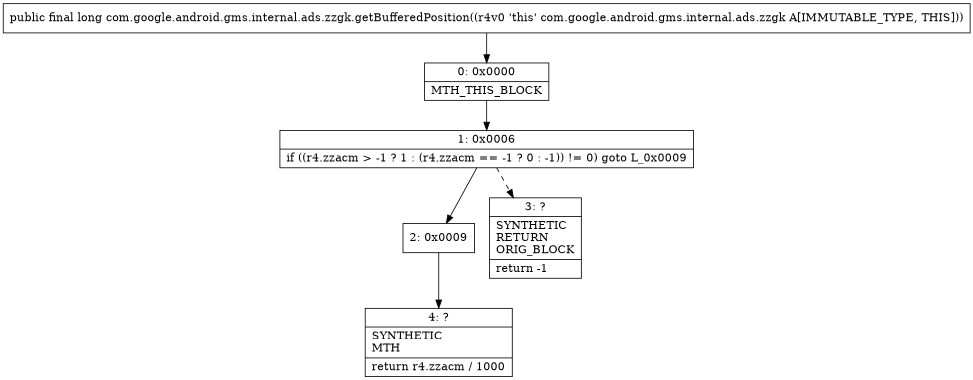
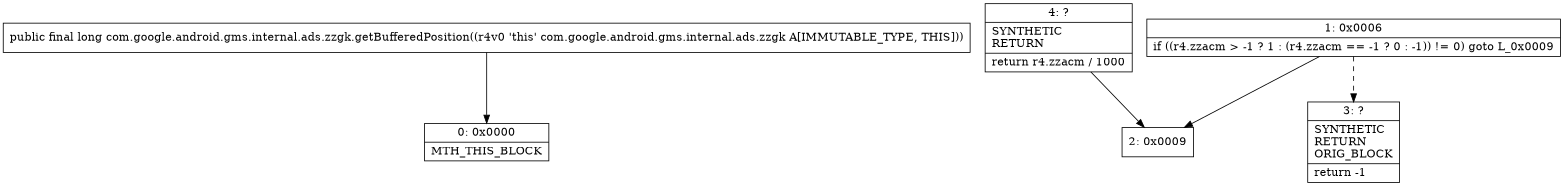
edge "0: 0x0000" -> "1: 0x0006": removed
edge "2: 0x0009" -> "4: ?": reversed
node "4: ?": text "MTH" -> "RETURN"
